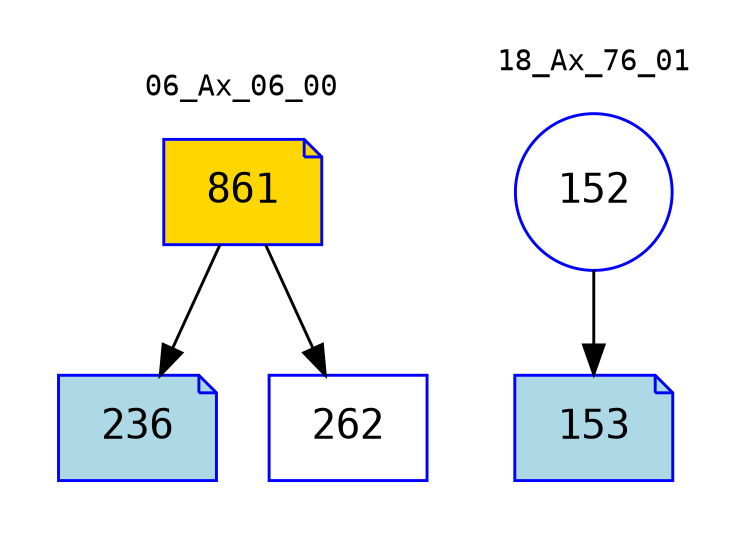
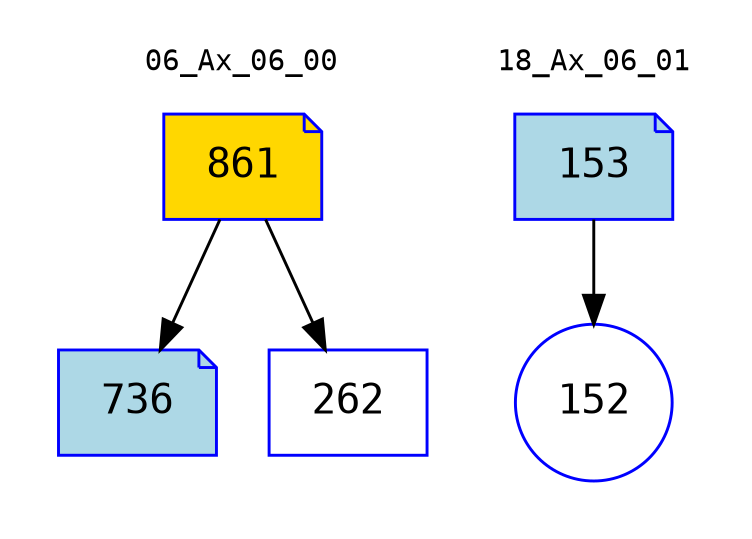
cluster "18_Ax_76_01": label "18_Ax_76_01" -> "18_Ax_06_01"
edge "152" -> "153": reversed
node "236": label "236" -> "736"
